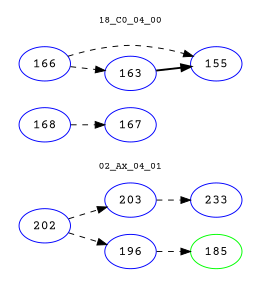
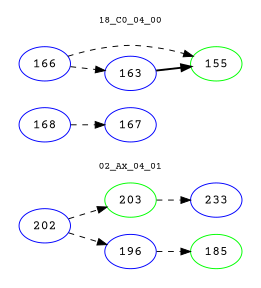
node "155": color blue -> green
node "203": color blue -> green
